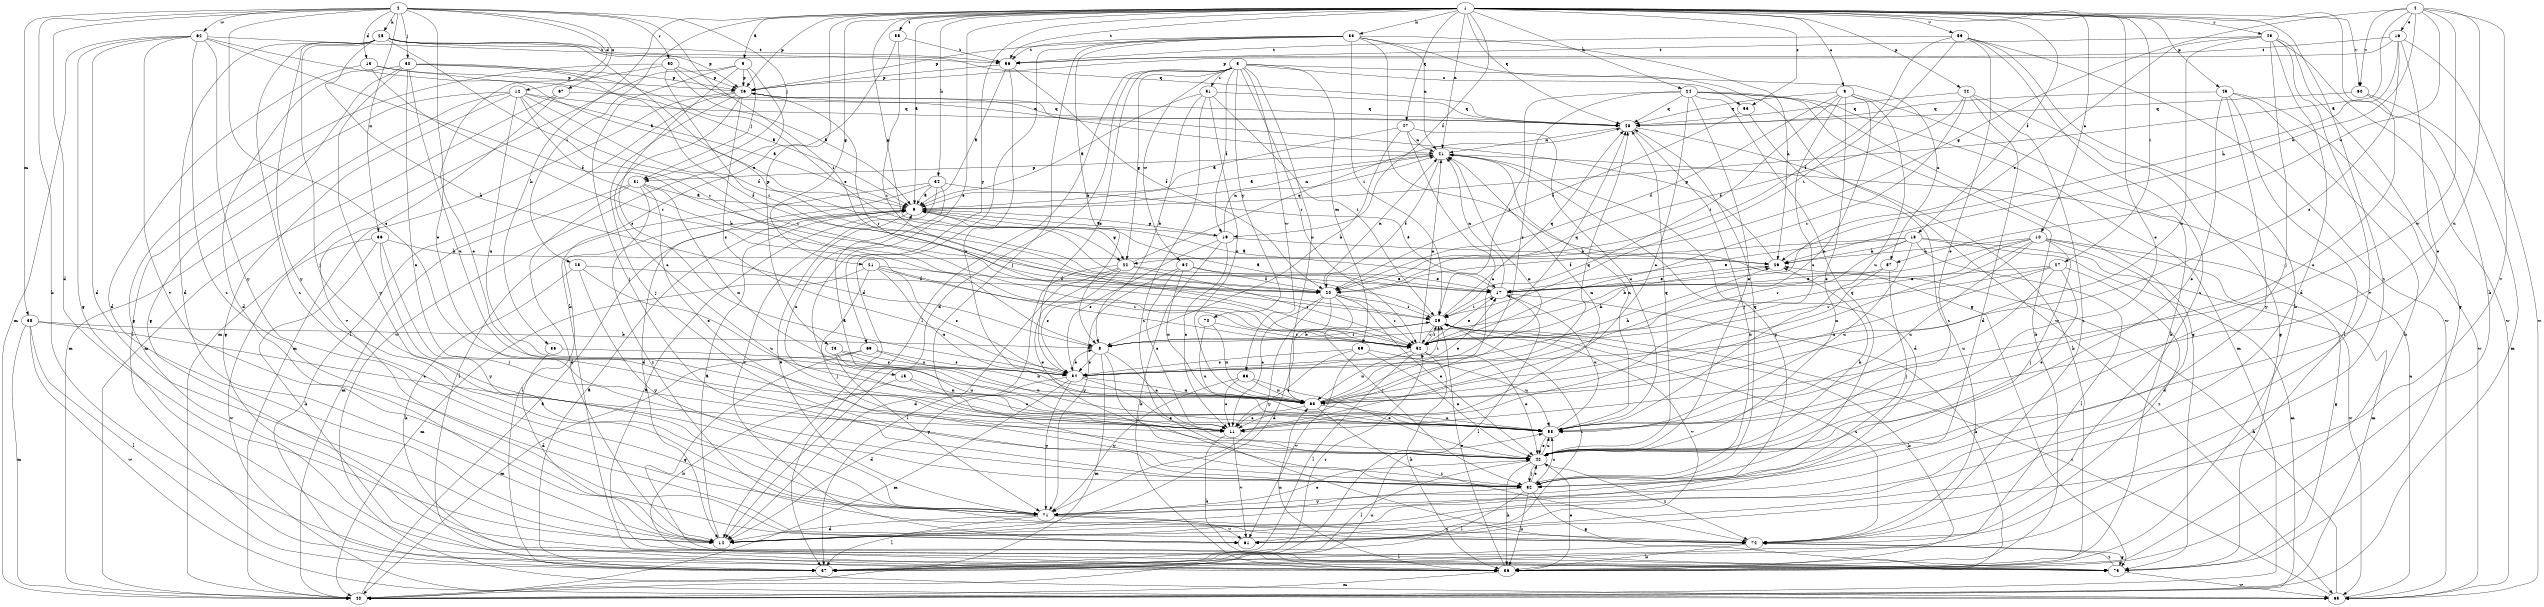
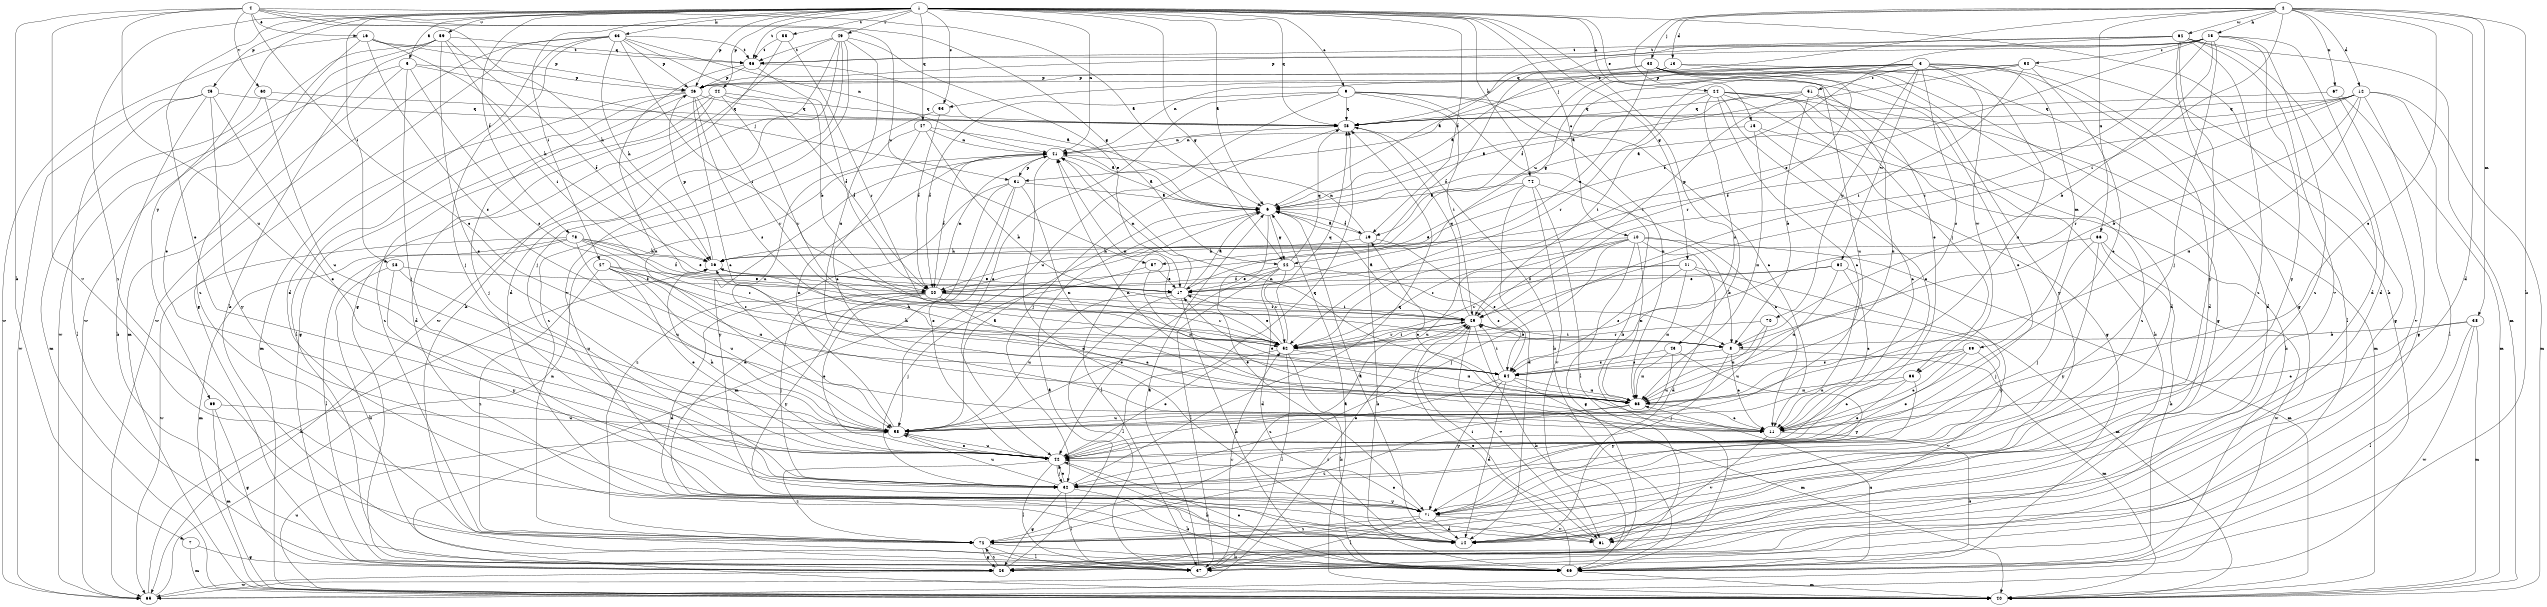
edge "2" -> "50": now "25" -> "50"
edge "1" -> "60": removed, label "v"
edge "59" -> "56": label "t" -> "q"
node "34": label "34" -> "74"
edge "6" -> "41": now "15" -> "41"
edge "6" -> "19": label "p" -> "f"
edge "4" -> "11": label "w" -> "c"
node "18": label "18" -> "78"
edge "19" -> "11": reversed
edge "68" -> "48": removed, label "q"
node "35": removed
edge "58" -> "17": reversed
edge "54" -> "8": removed, label "b"
edge "69" -> "54": removed, label "s"
edge "24" -> "32": now "24" -> "63"
node "7": added
node "73": label "73" -> "23"
